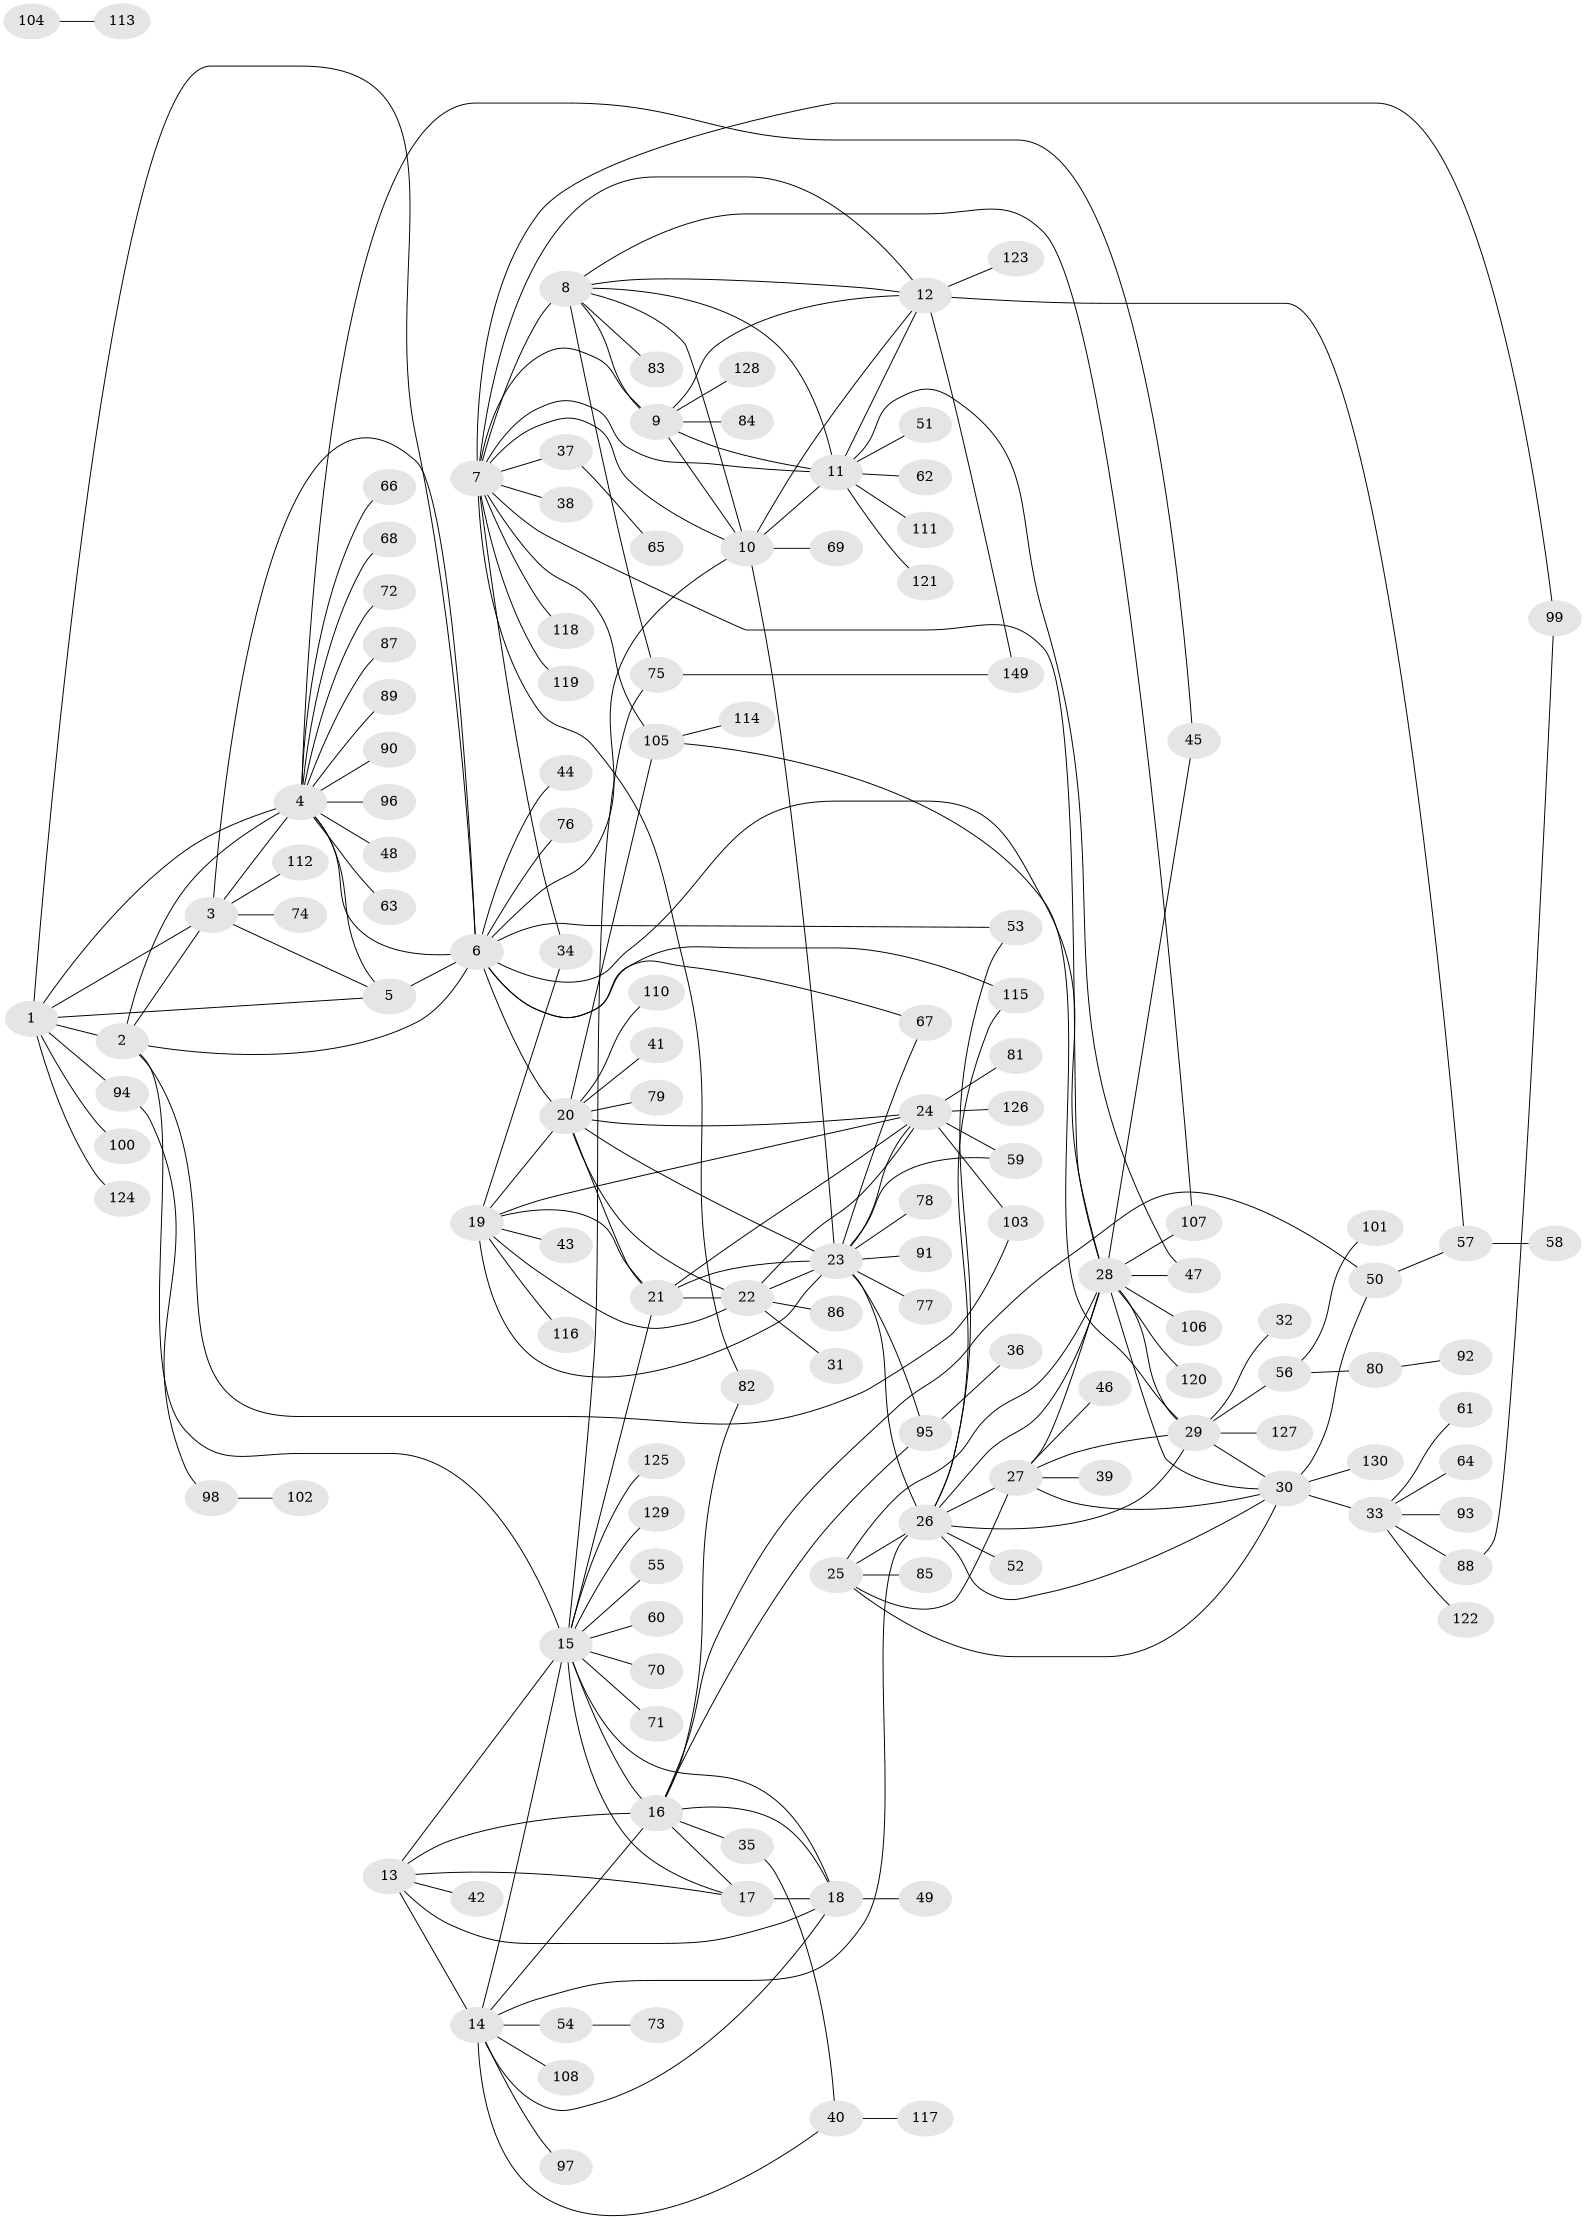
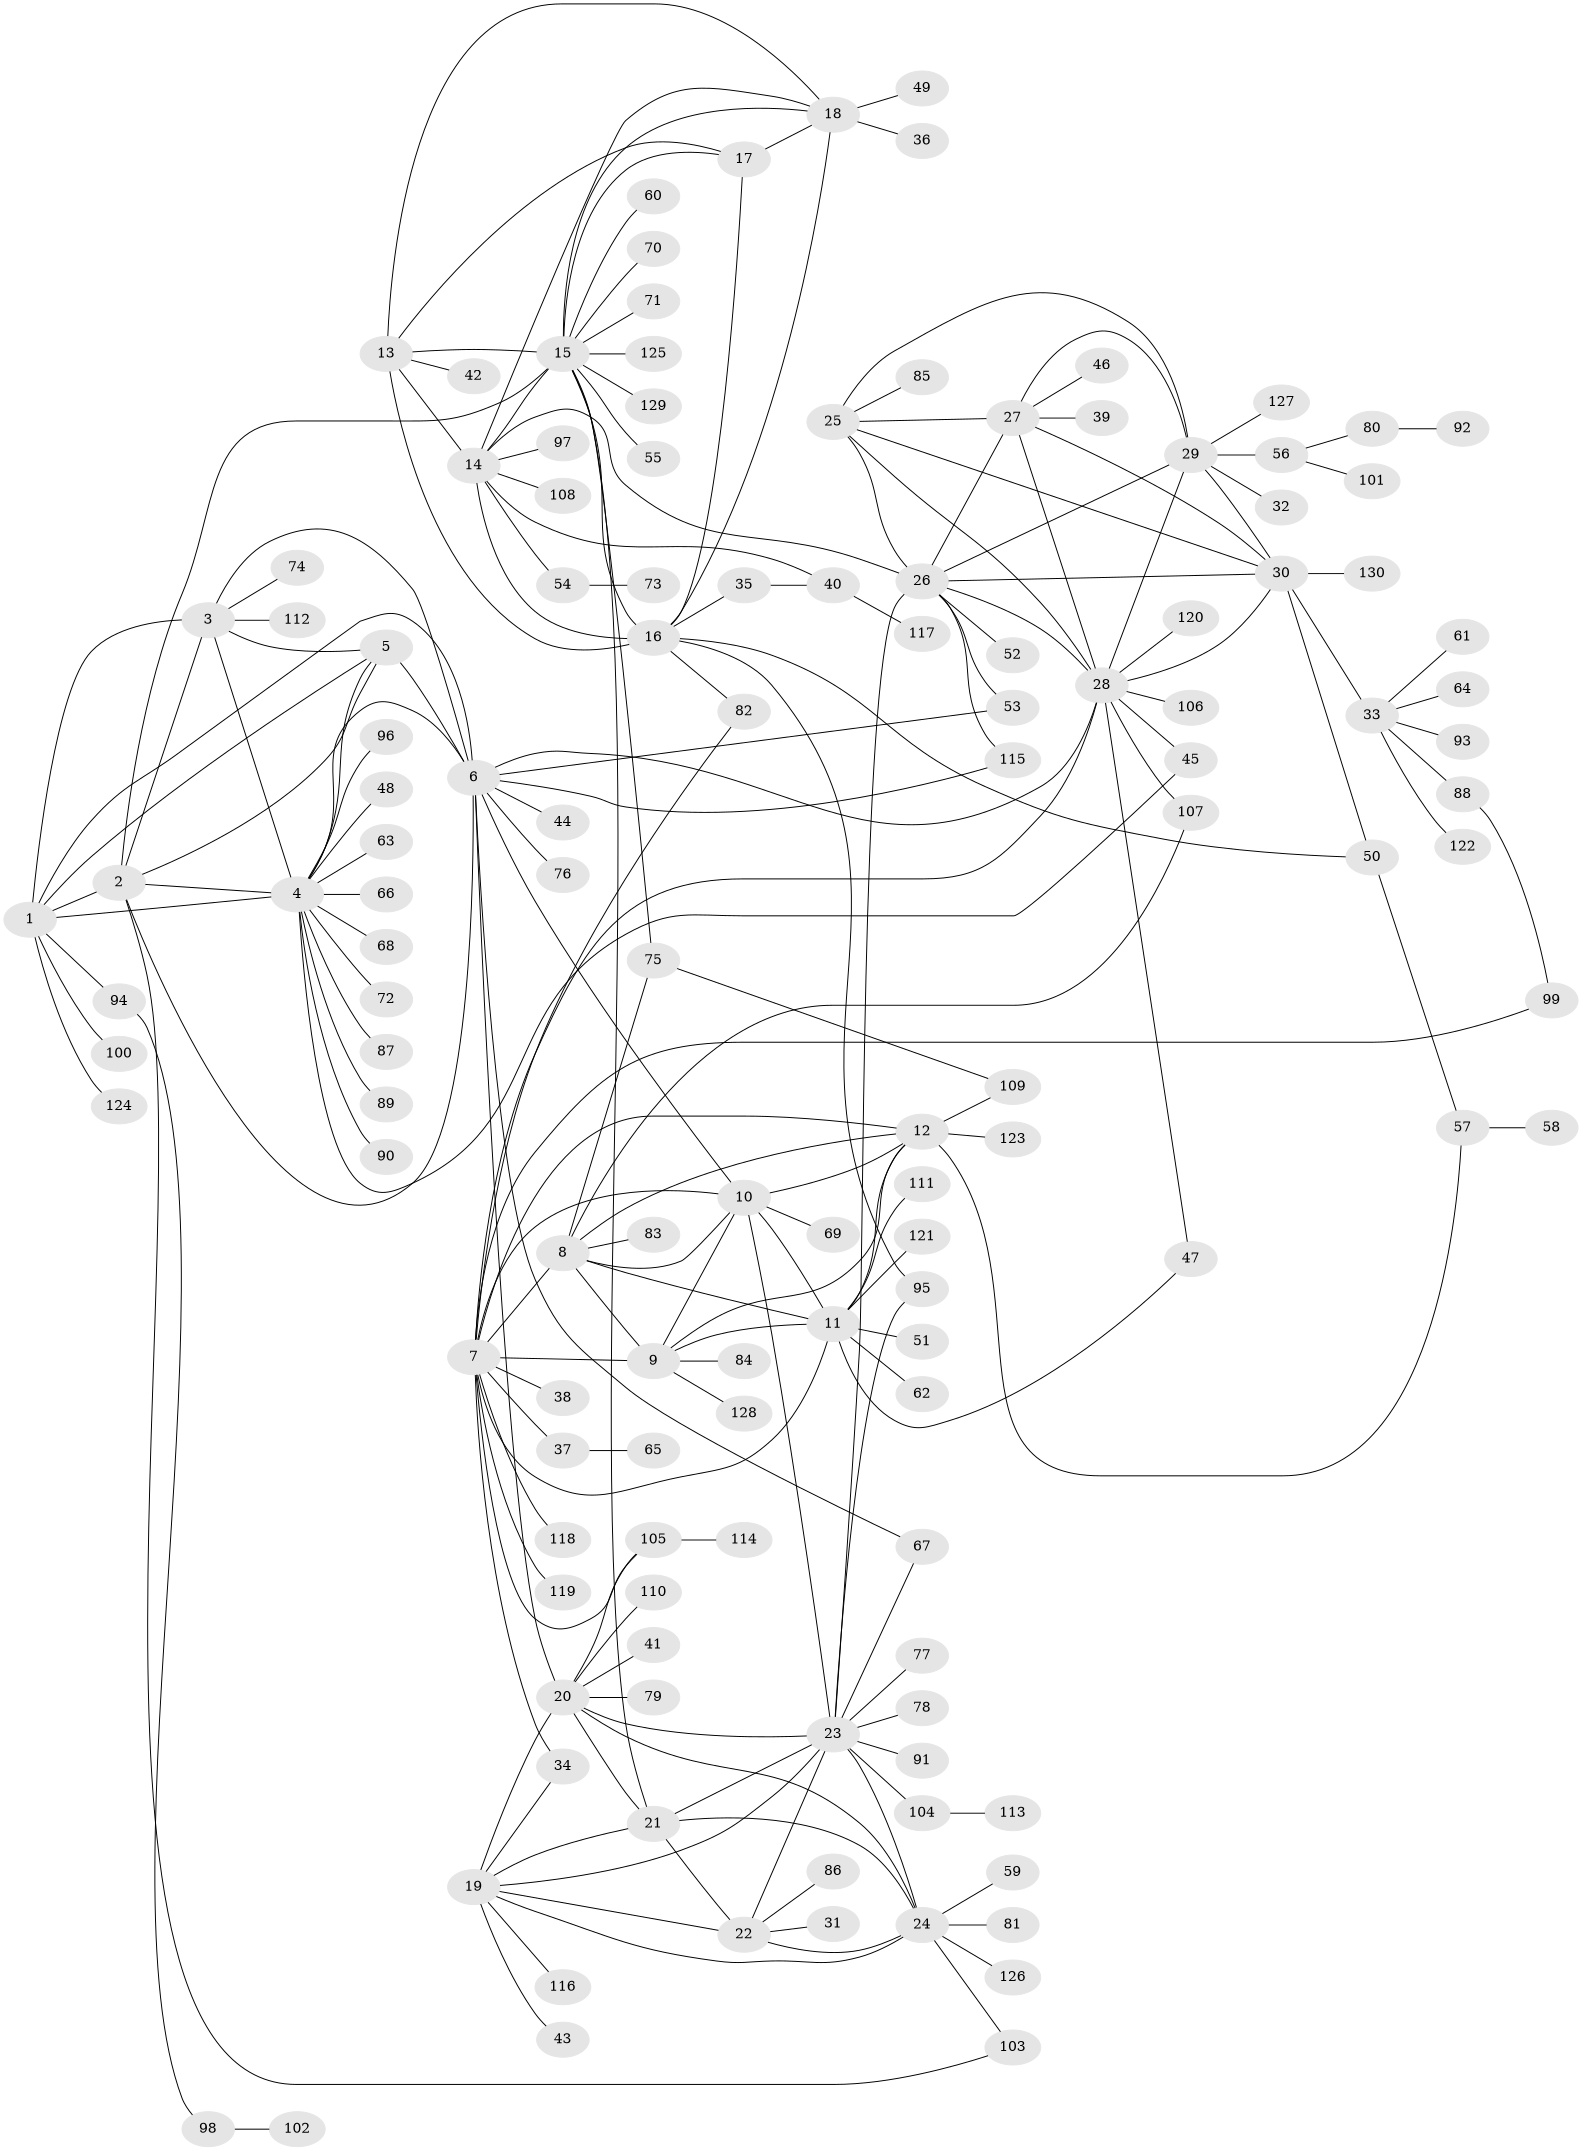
node "149": label "149" -> "109"
edge "5" -- "2": added
edge "105" -- "29": now "25" -- "29"
edge "59" -- "23": now "104" -- "23"
edge "20" -- "22": removed
edge "36" -- "95": now "36" -- "18"
